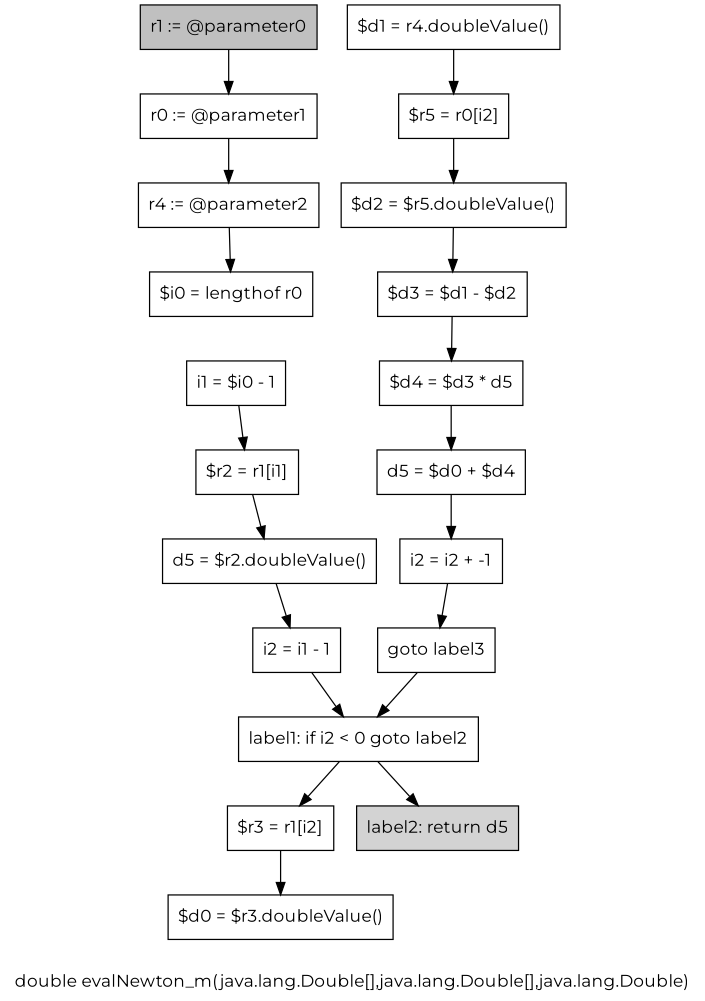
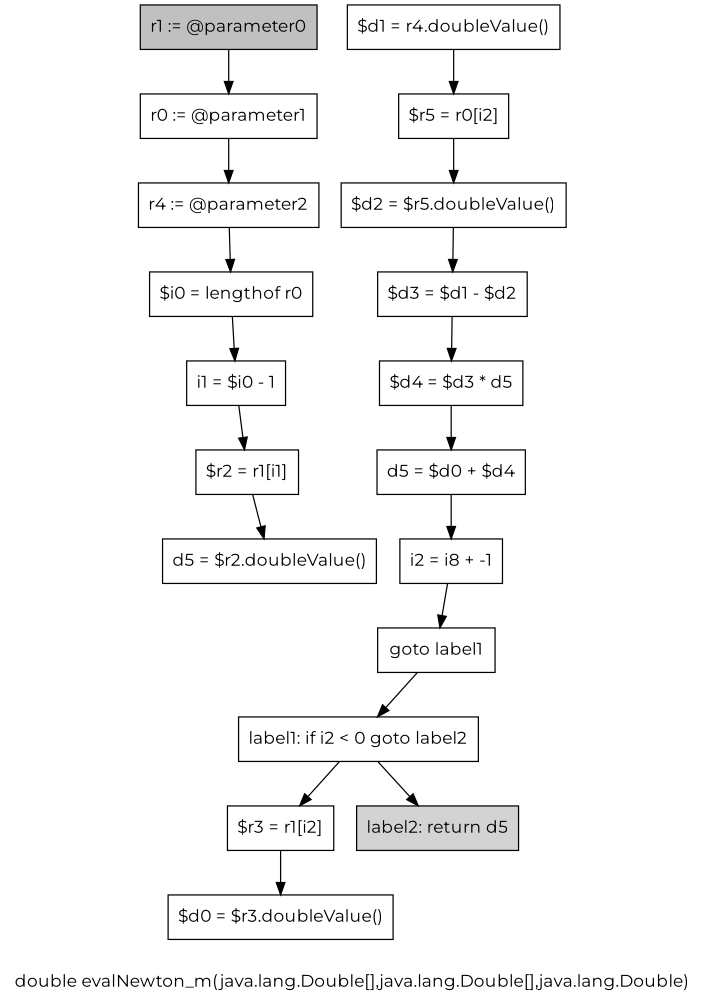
edge "$i0 = lengthof r0" -> "i1 = $i0 - 1": added
node "i2 = i2 + -1": label "i2 = i2 + -1" -> "i2 = i8 + -1"
node "i2 = i1 - 1": removed
node "goto label3": label "goto label3" -> "goto label1"
